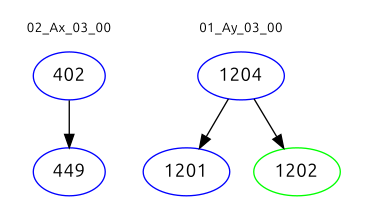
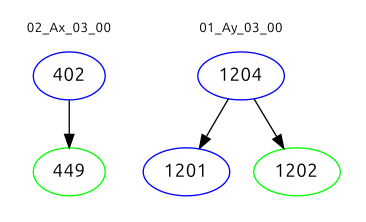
node "449": color blue -> green
